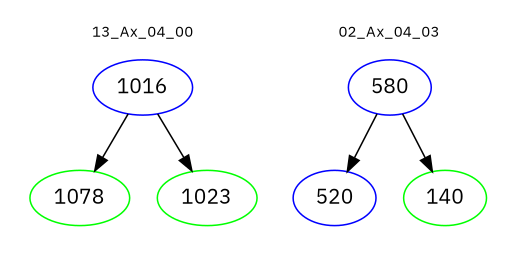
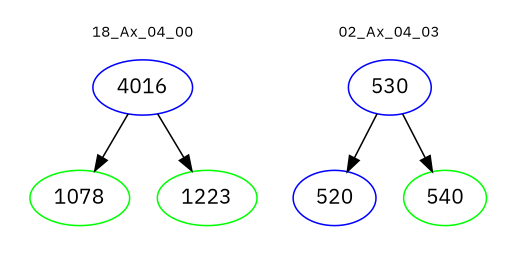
cluster "13_Ax_04_00": label "13_Ax_04_00" -> "18_Ax_04_00"
node "1016": label "1016" -> "4016"
node "580": label "580" -> "530"
node "1023": label "1023" -> "1223"
node "140": label "140" -> "540"
